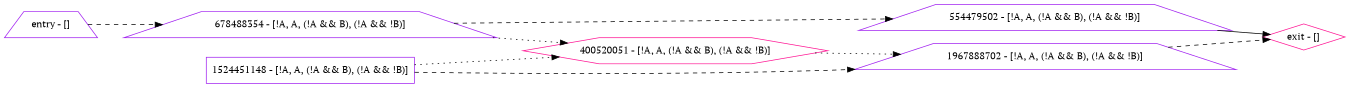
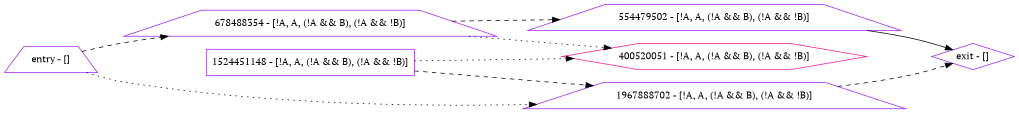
node "exit - []": color deeppink -> purple
edge "400520051 - [!A, A, (!A && B), (!A && !B)]" -> "1967888702 - [!A, A, (!A && B), (!A && !B)]": now "entry - []" -> "1967888702 - [!A, A, (!A && B), (!A && !B)]"
